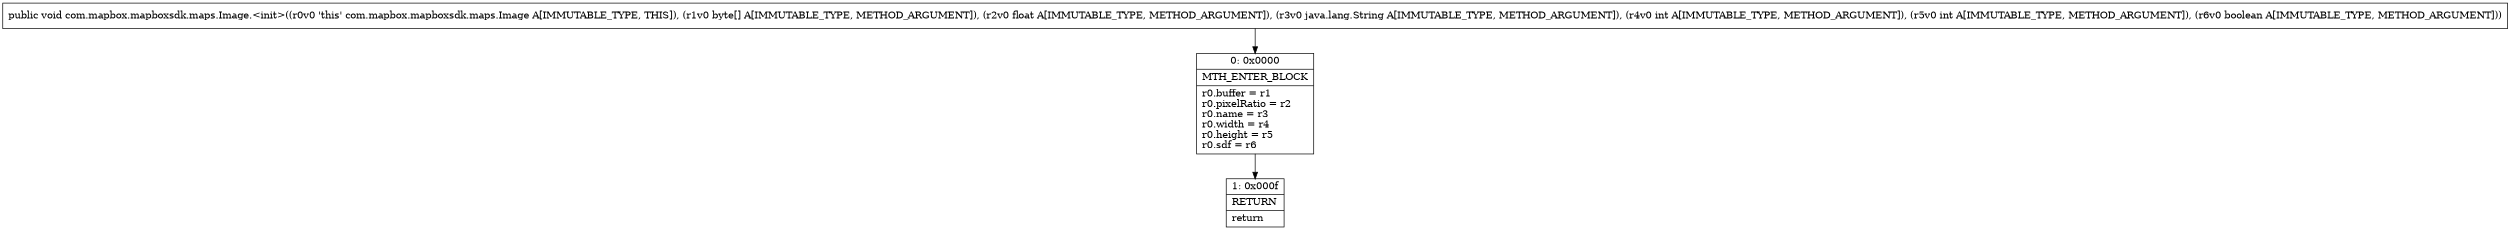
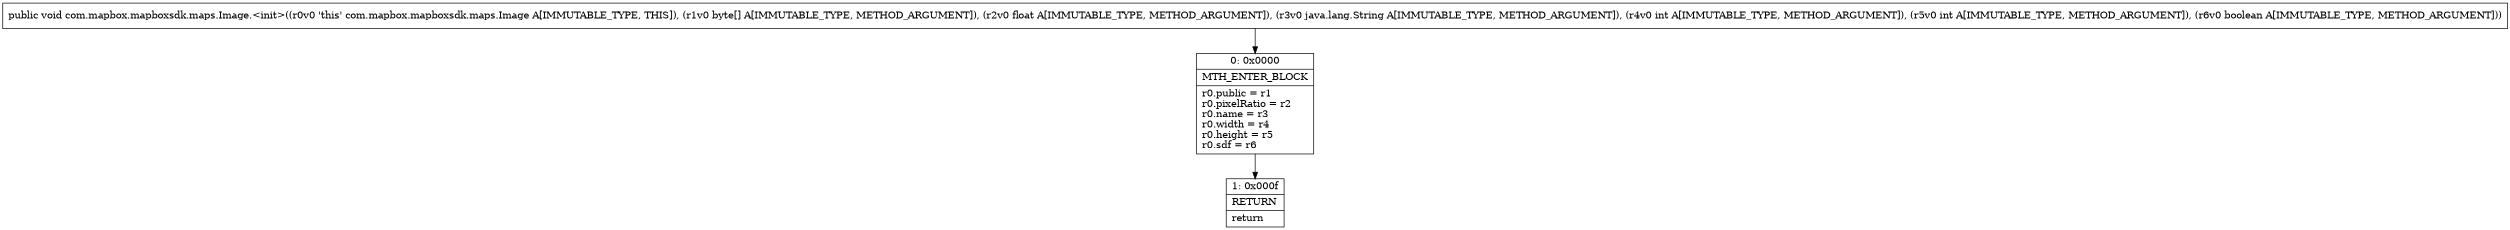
node "0: 0x0000": text "r0.buffer = r1" -> "r0.public = r1"
